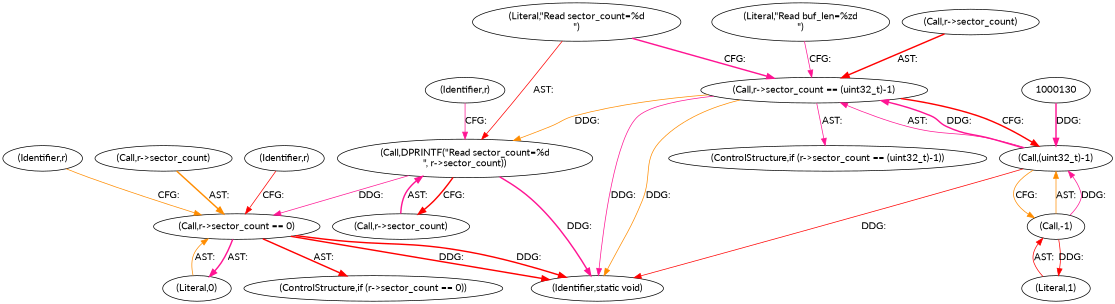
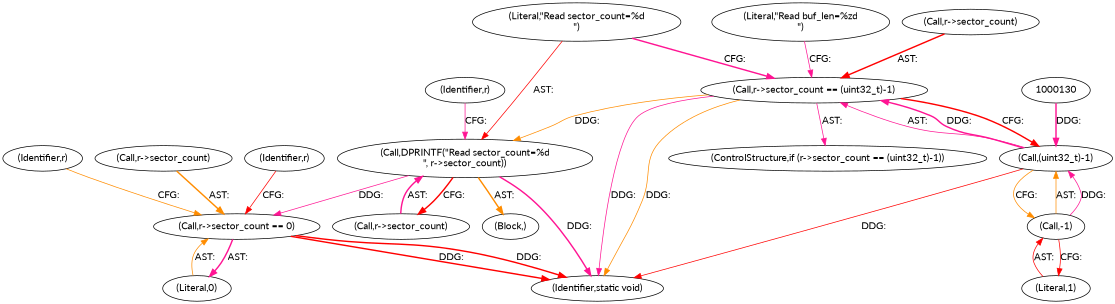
node "(Block,)": added
edge "(Call,-1)" -> "(Literal,1)": label "DDG: " -> "CFG: "
node "(ControlStructure,if (r->sector_count == 0))": removed
